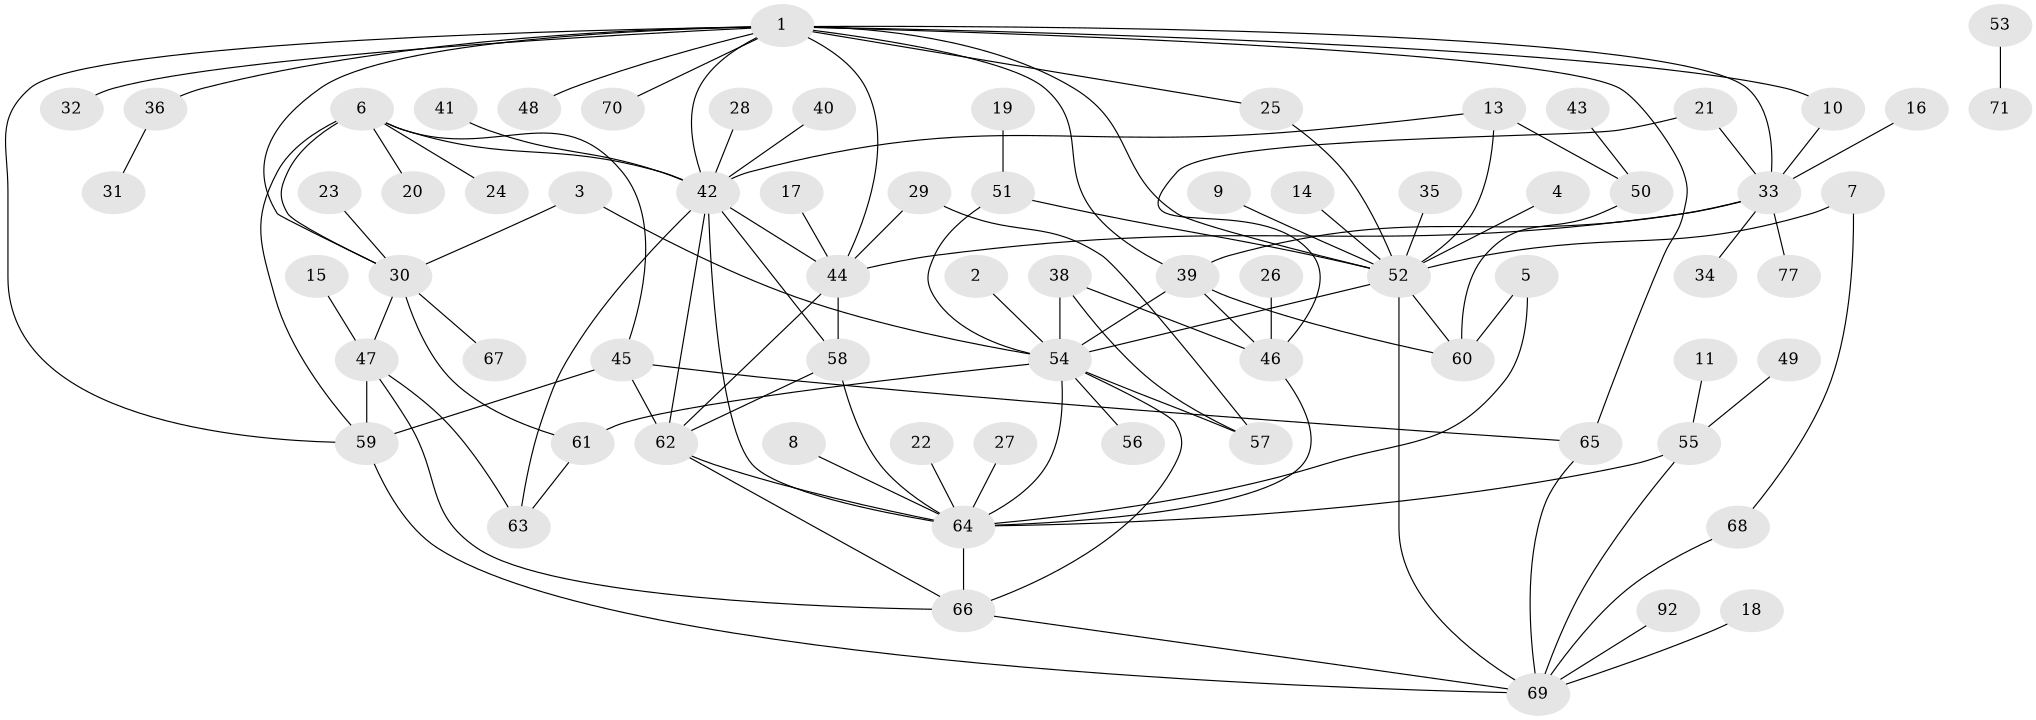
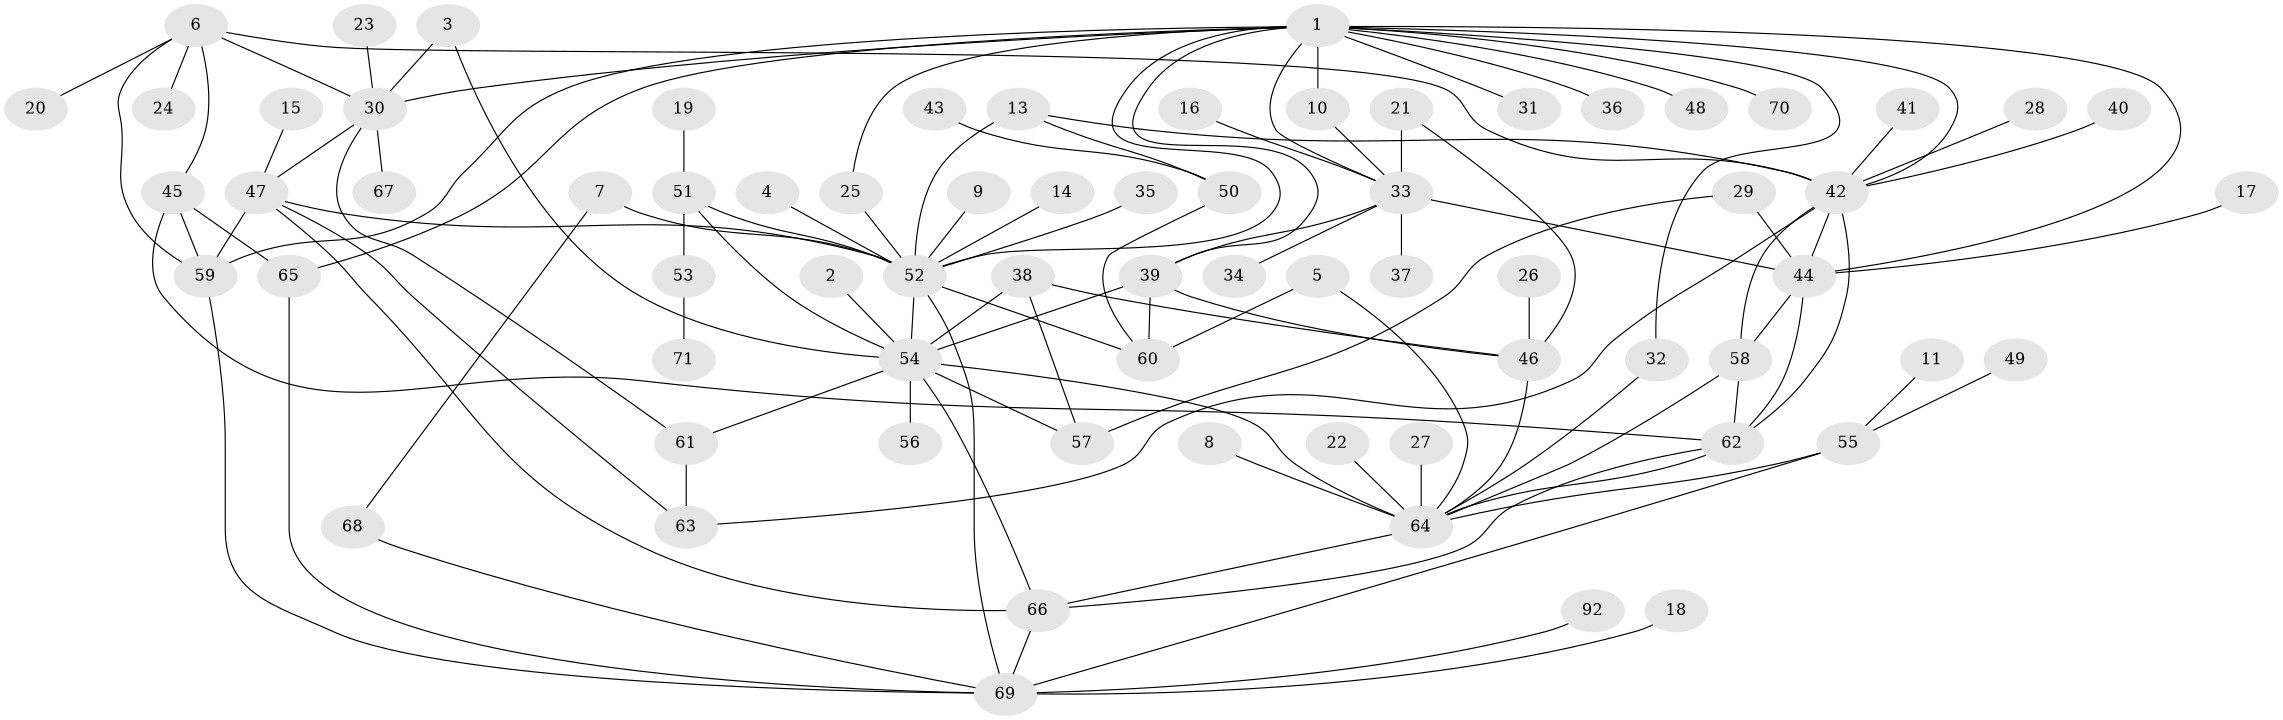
edge "36" -- "31": now "1" -- "31"
edge "47" -- "52": added
edge "51" -- "53": added
node "77": label "77" -> "37"
edge "42" -- "64": now "32" -- "64"
